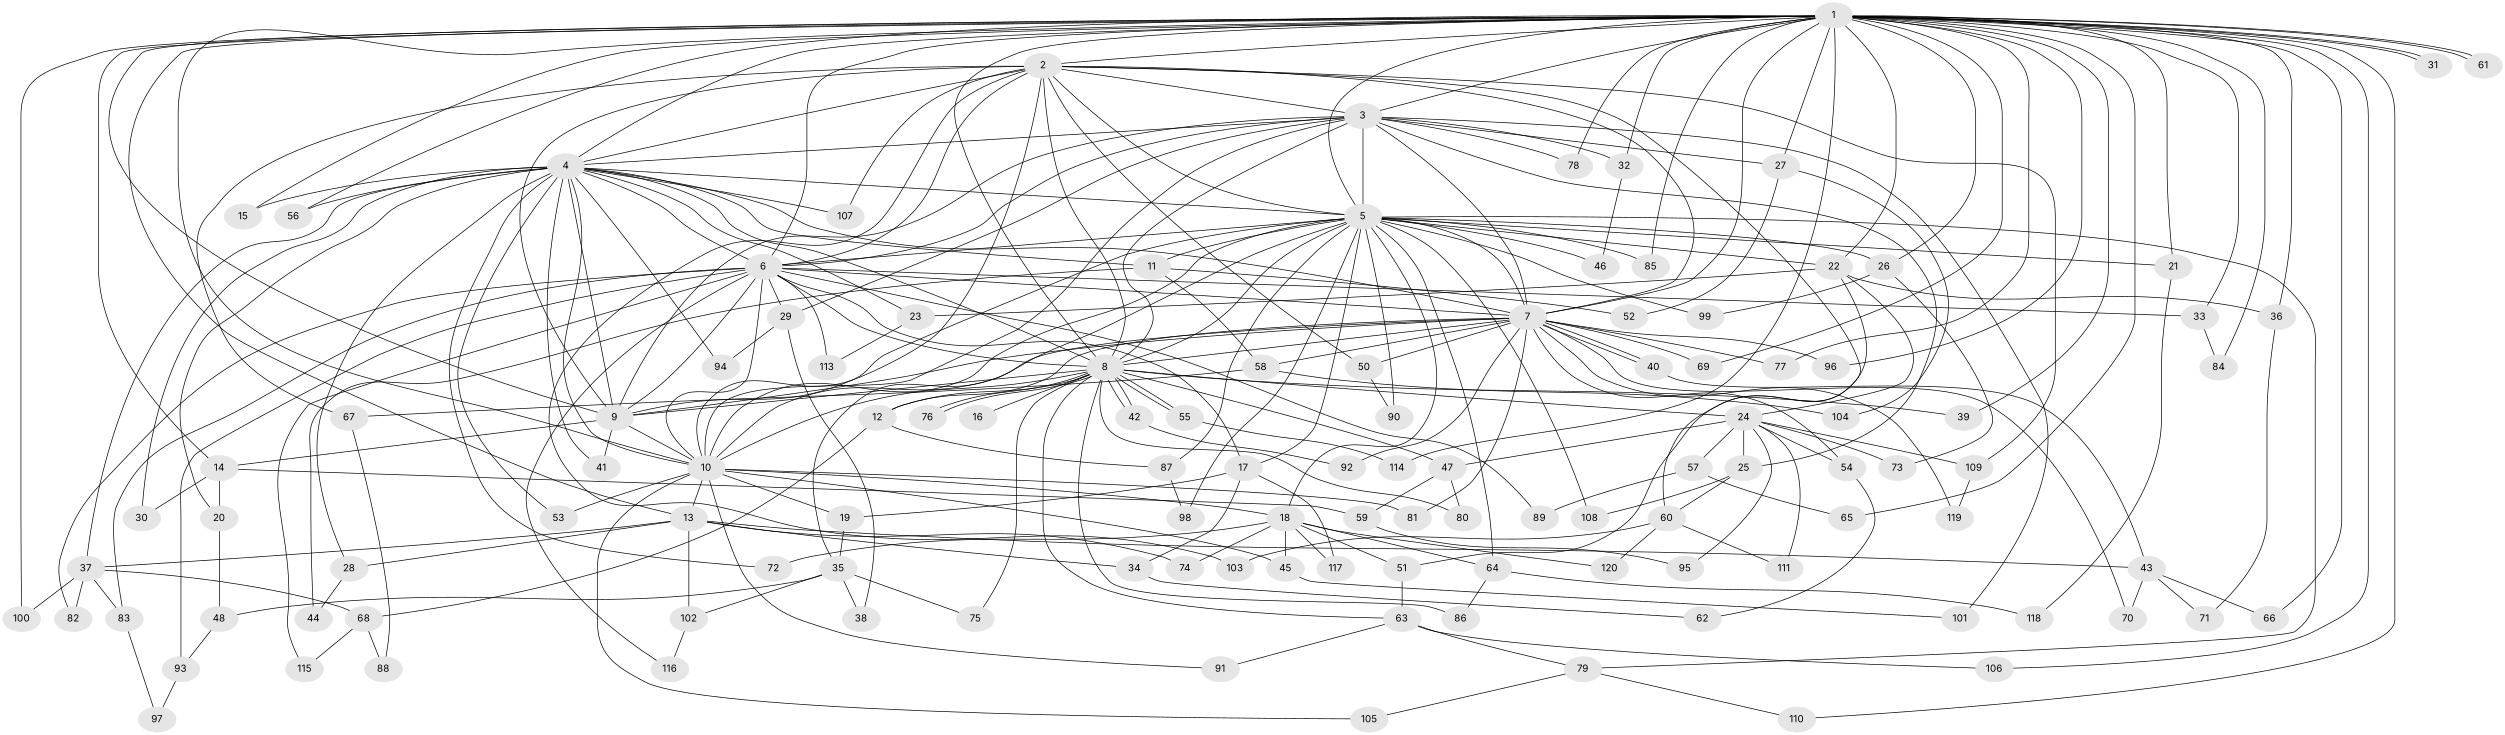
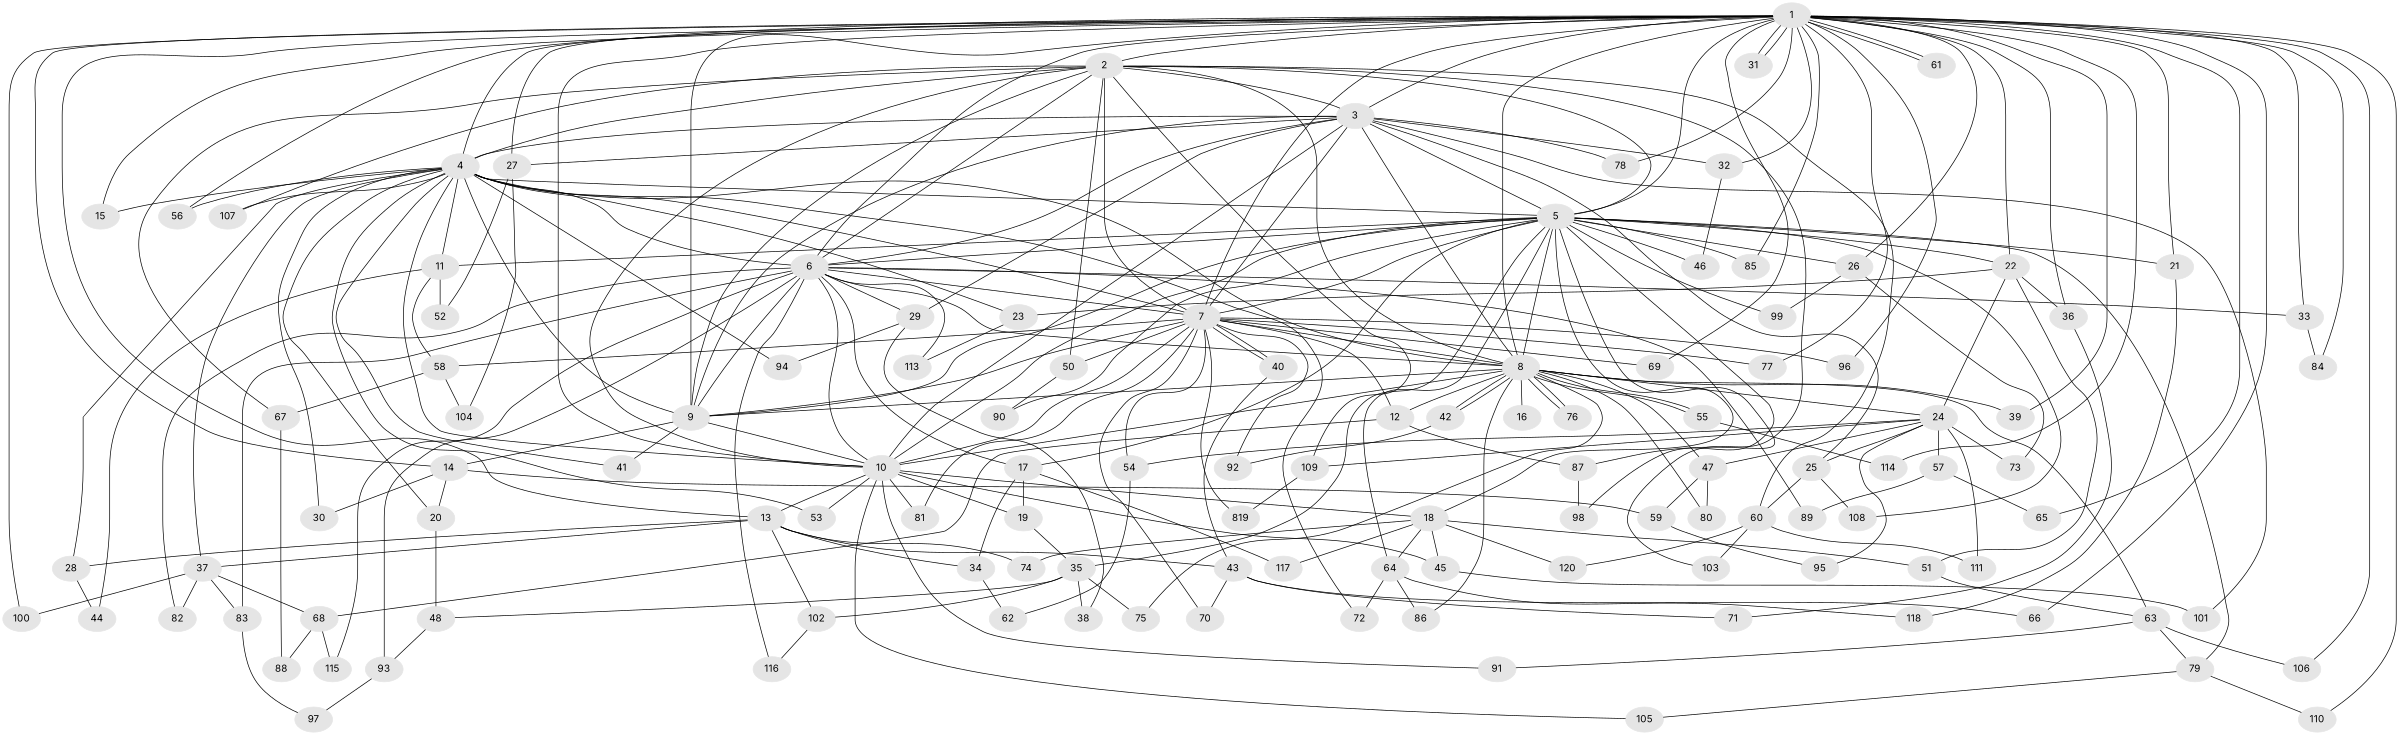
node "119": label "119" -> "819"
edge "18" -- "72": now "64" -- "72"
